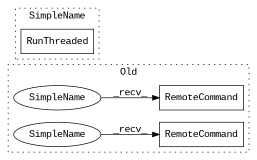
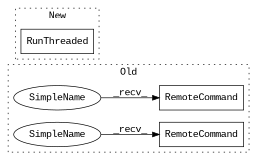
cluster "SimpleName": label "SimpleName" -> "New"
